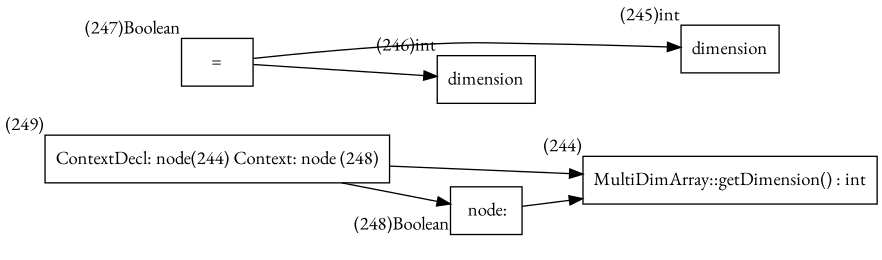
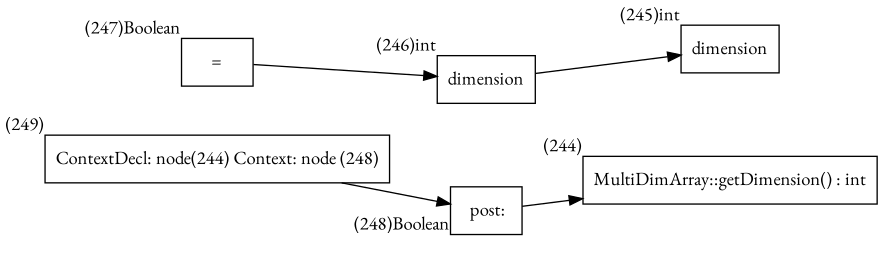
edge "= (247)Boolean" -> "dimension (245)int": now "dimension (246)int" -> "dimension (245)int"
edge "ContextDecl: node(244) Context: node (248) (249)" -> "MultiDimArray::getDimension() : int (244)": removed
node "node: (248)Boolean": label "node: (248)Boolean" -> "post: (248)Boolean"
